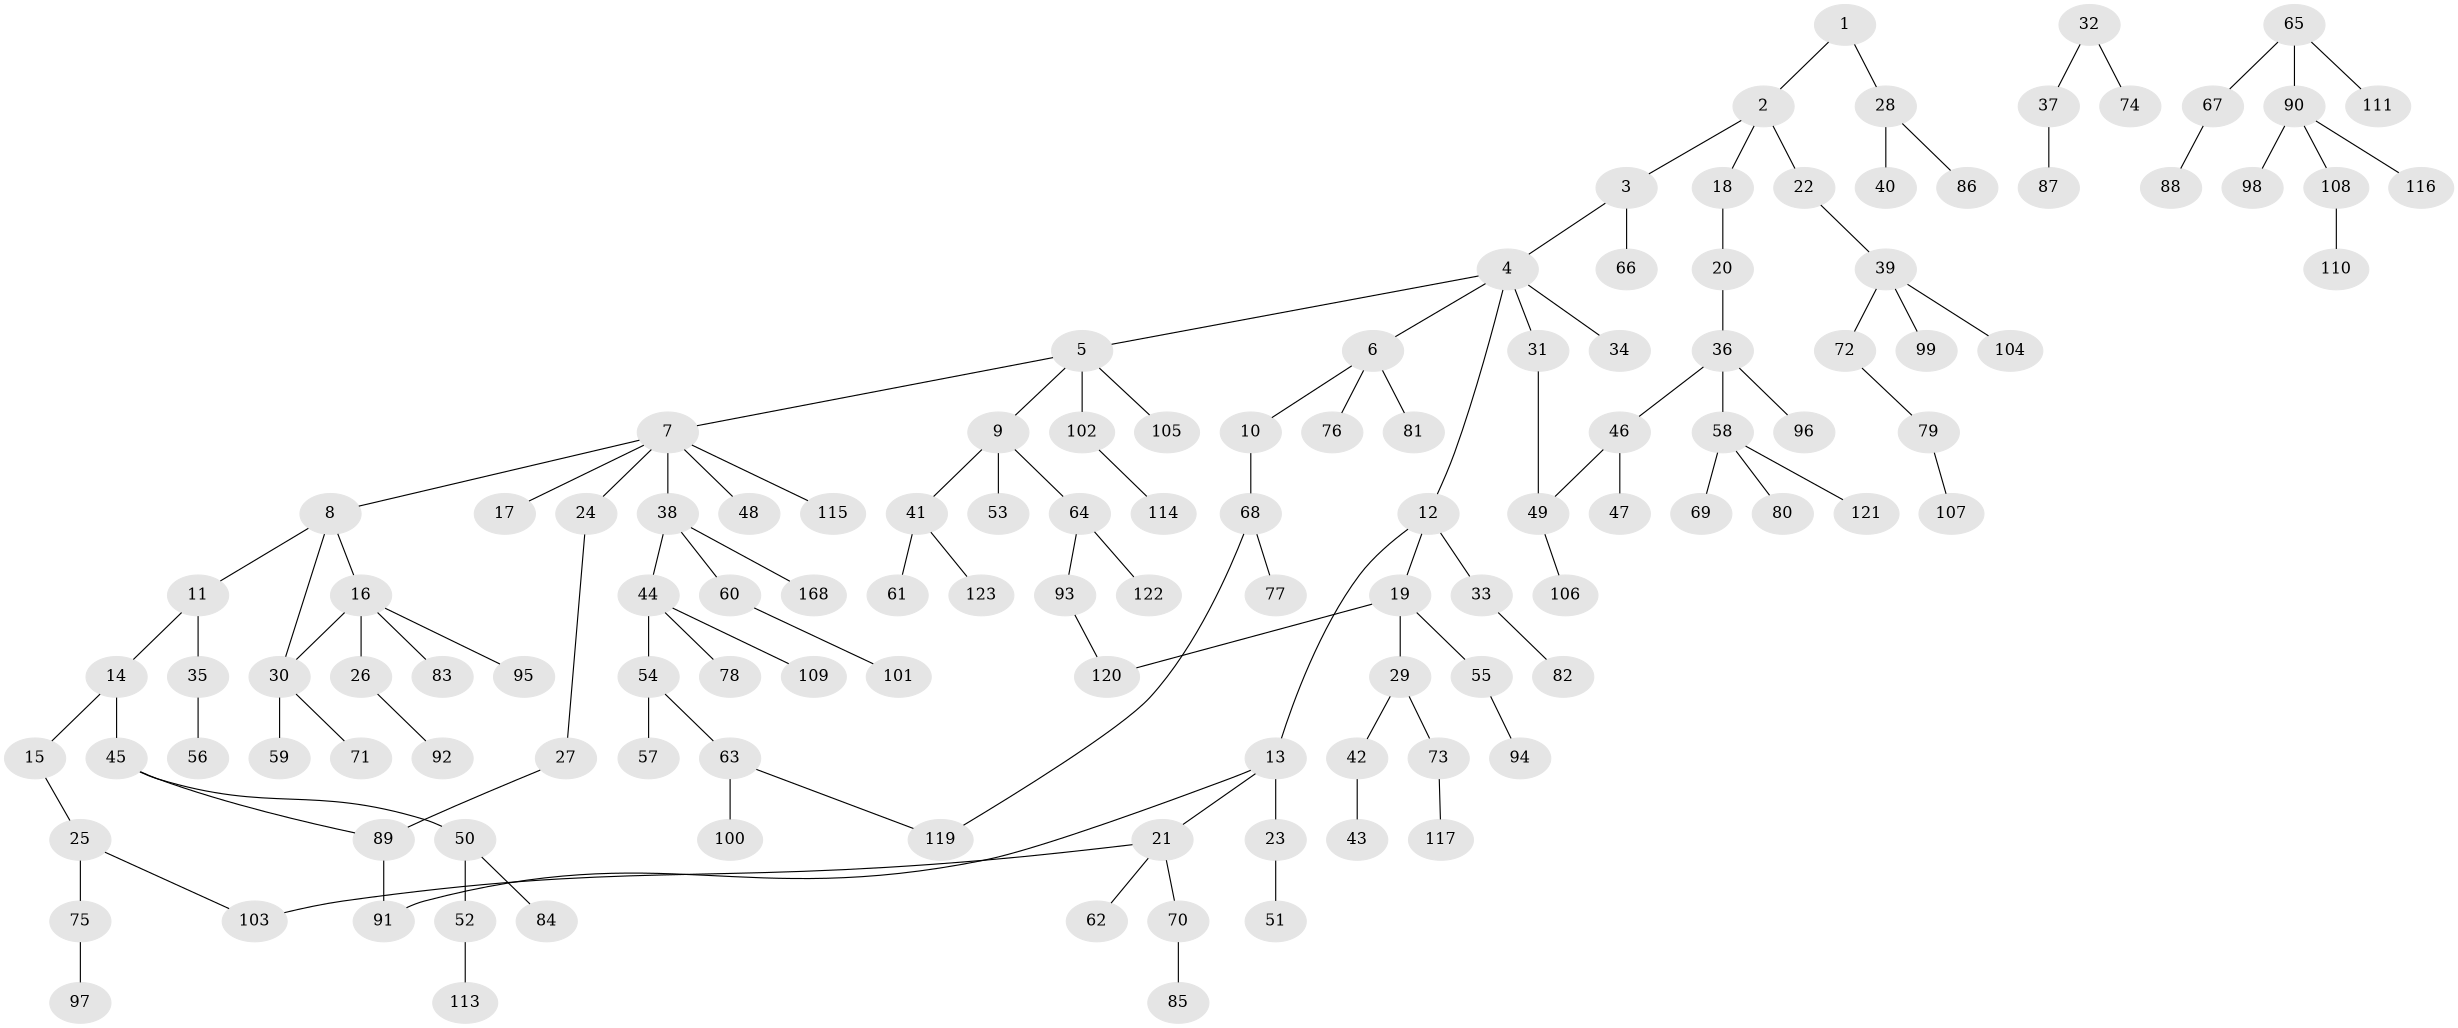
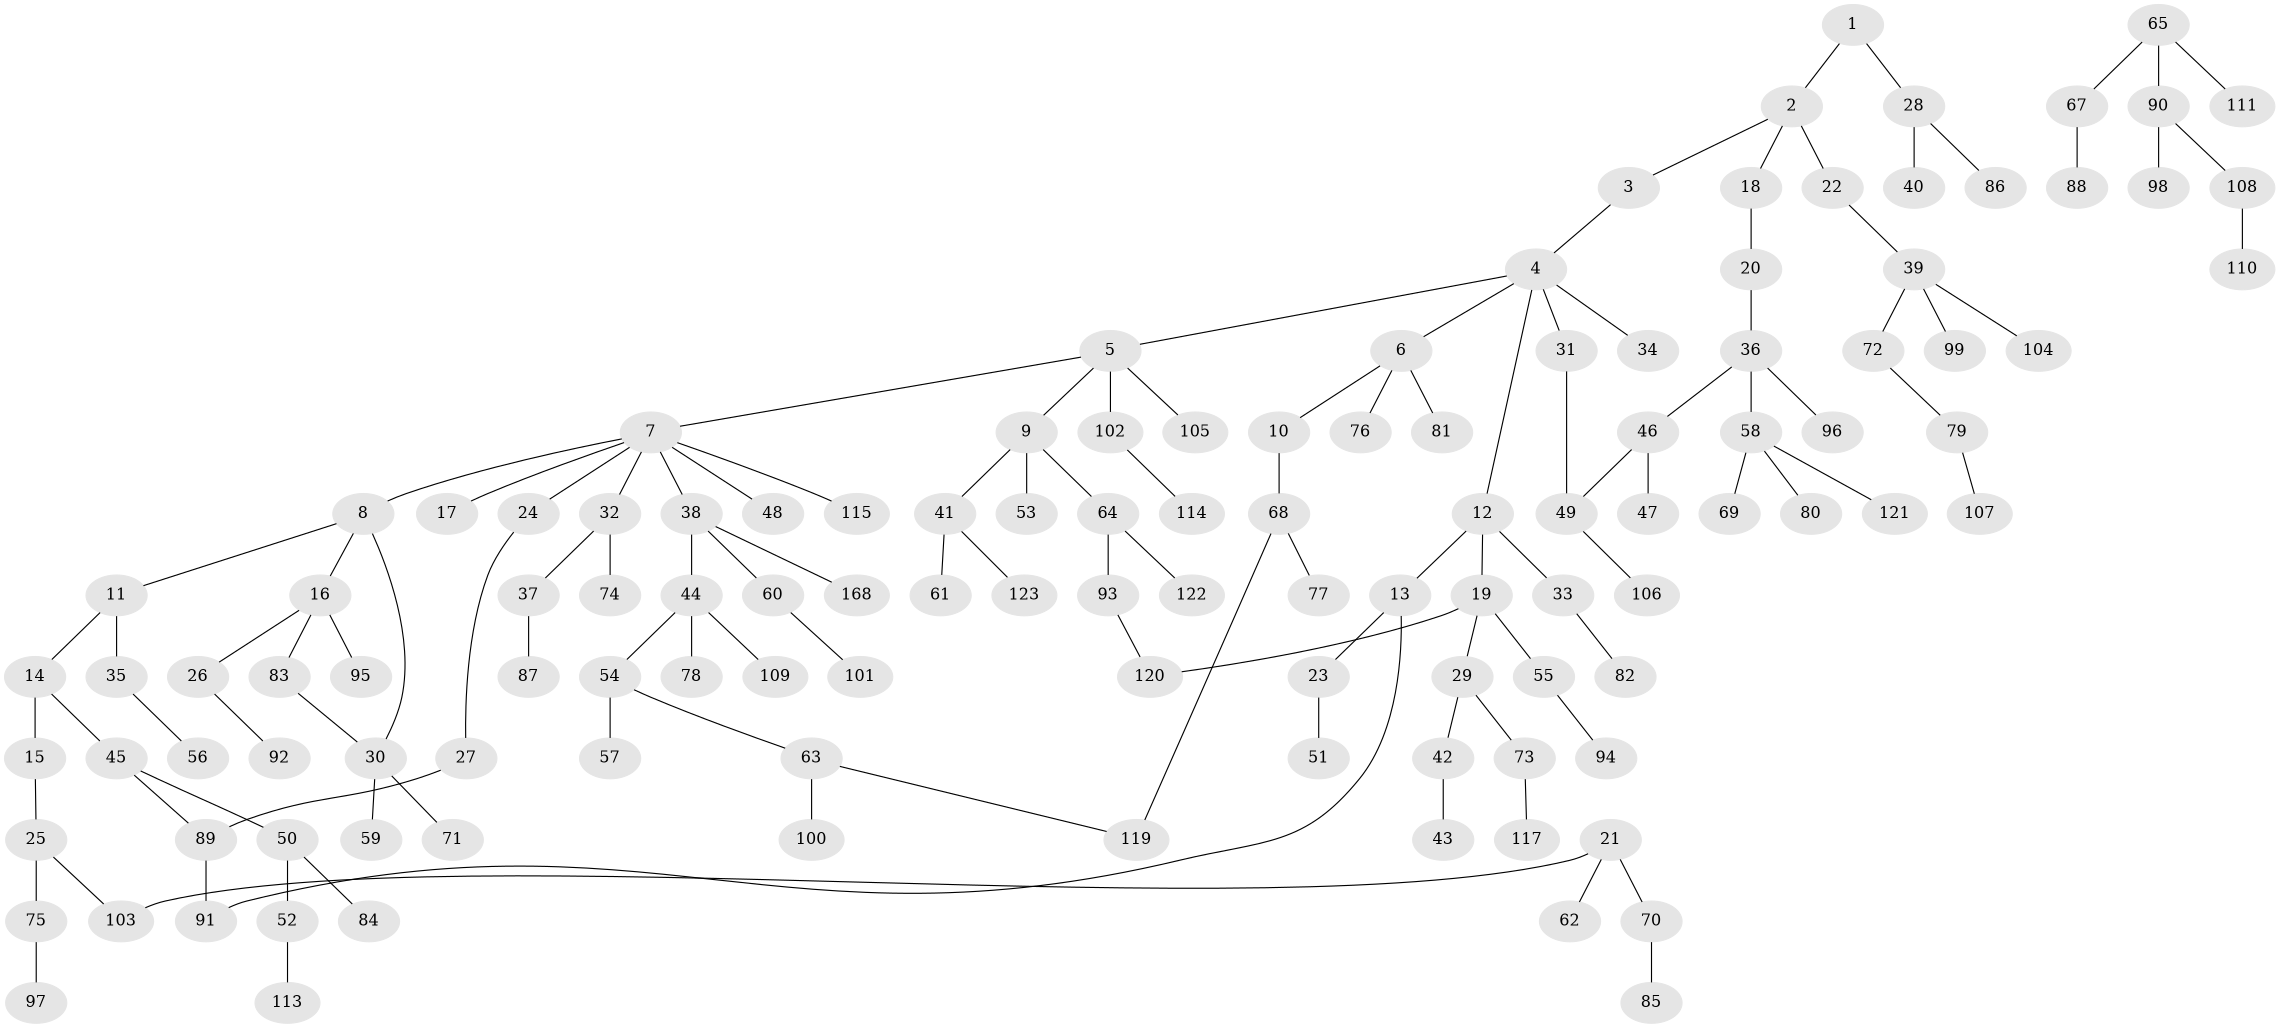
node "116": removed
node "66": removed
edge "7" -- "32": added
edge "16" -- "30": now "83" -- "30"
edge "13" -- "21": removed
